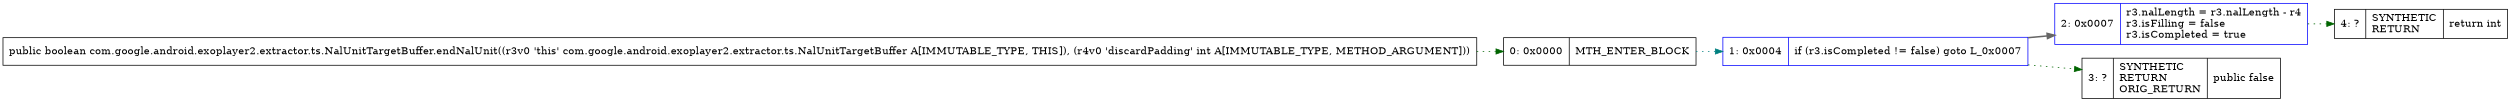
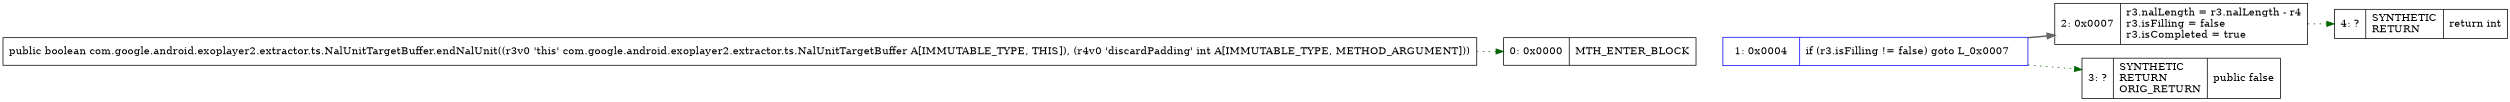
node "2: 0x0007": color blue -> black
edge "0: 0x0000" -> "1: 0x0004": removed
node "1: 0x0004": text "if (r3.isCompleted != false) goto L_0x0007" -> "if (r3.isFilling != false) goto L_0x0007"
